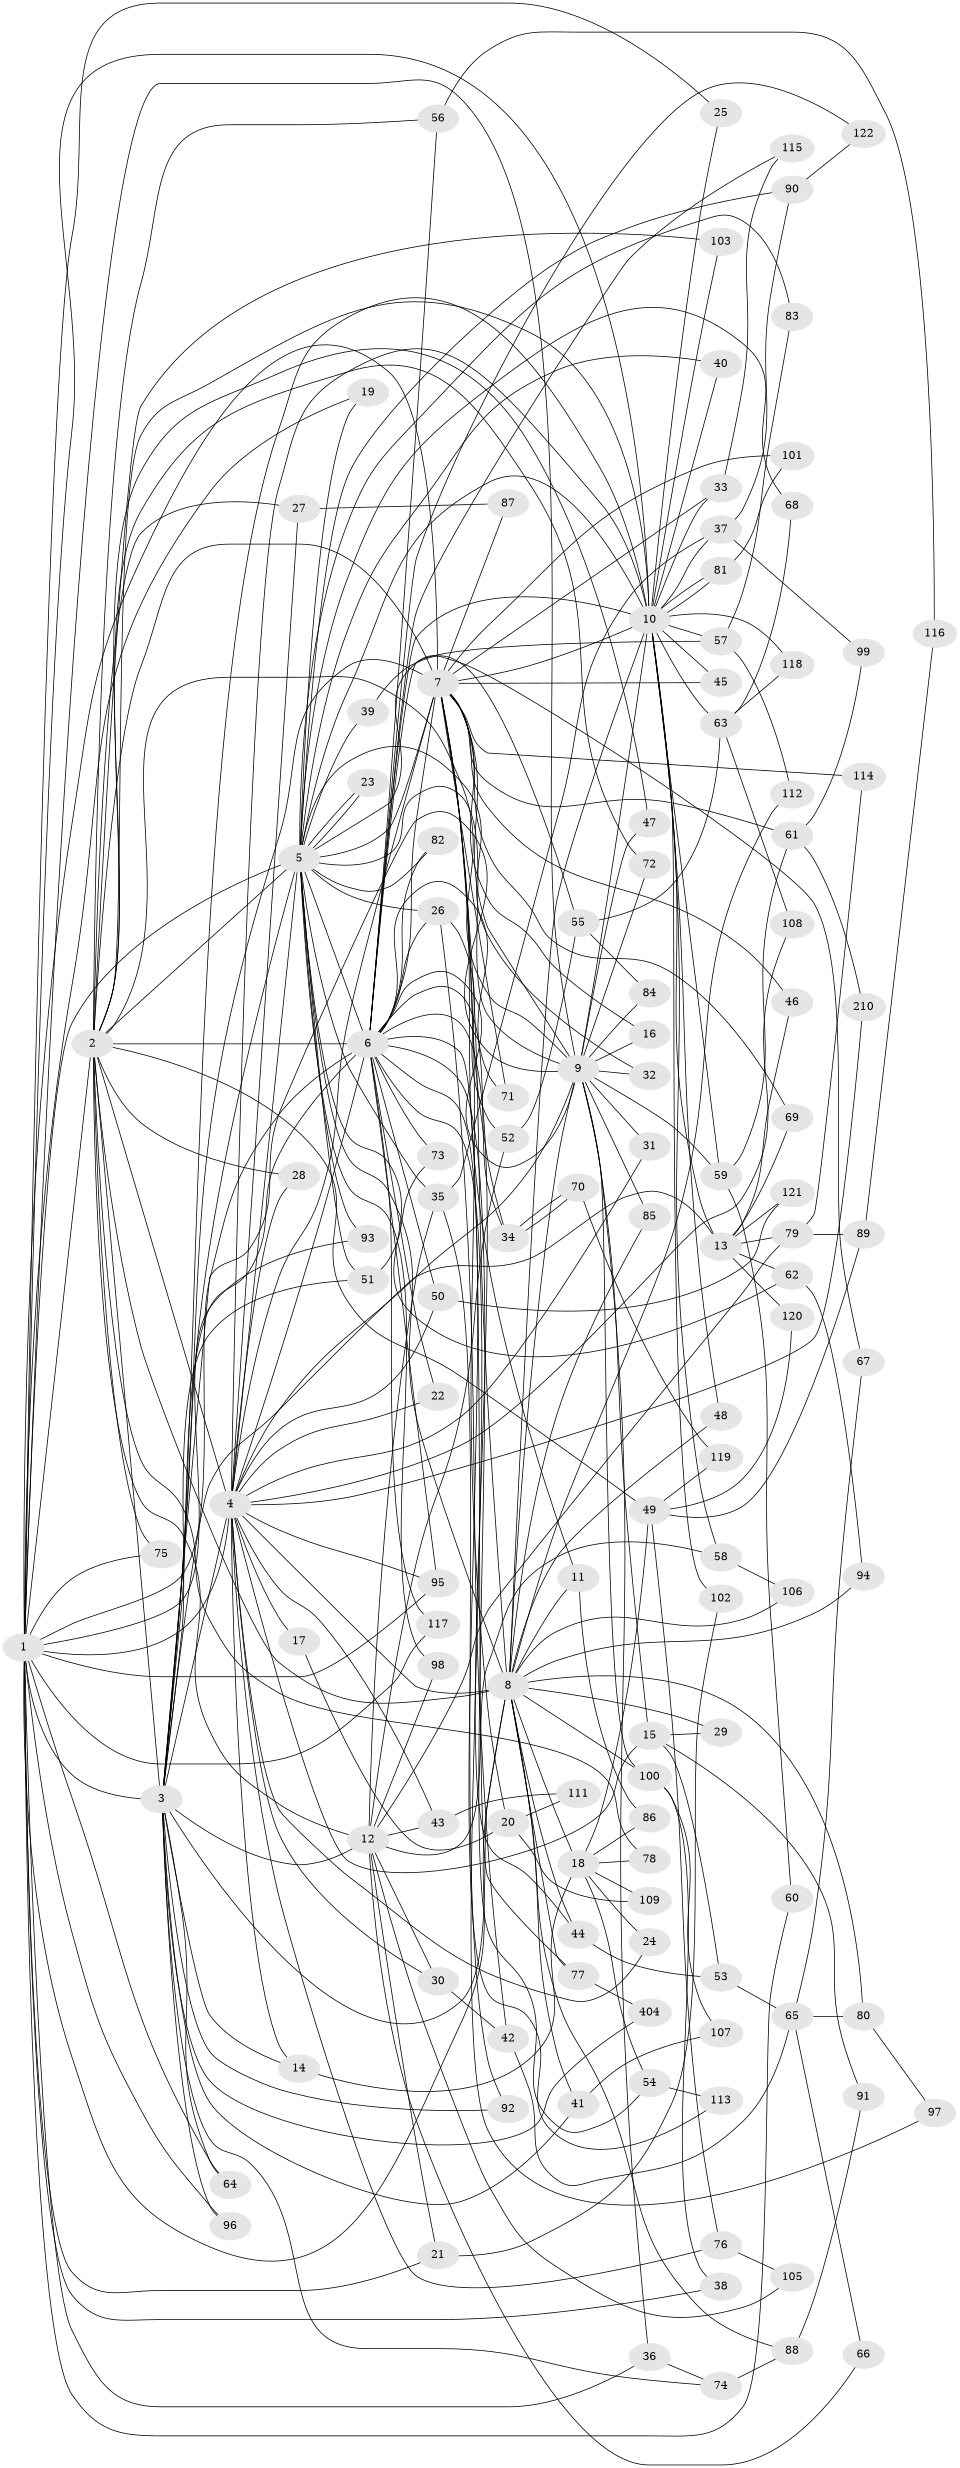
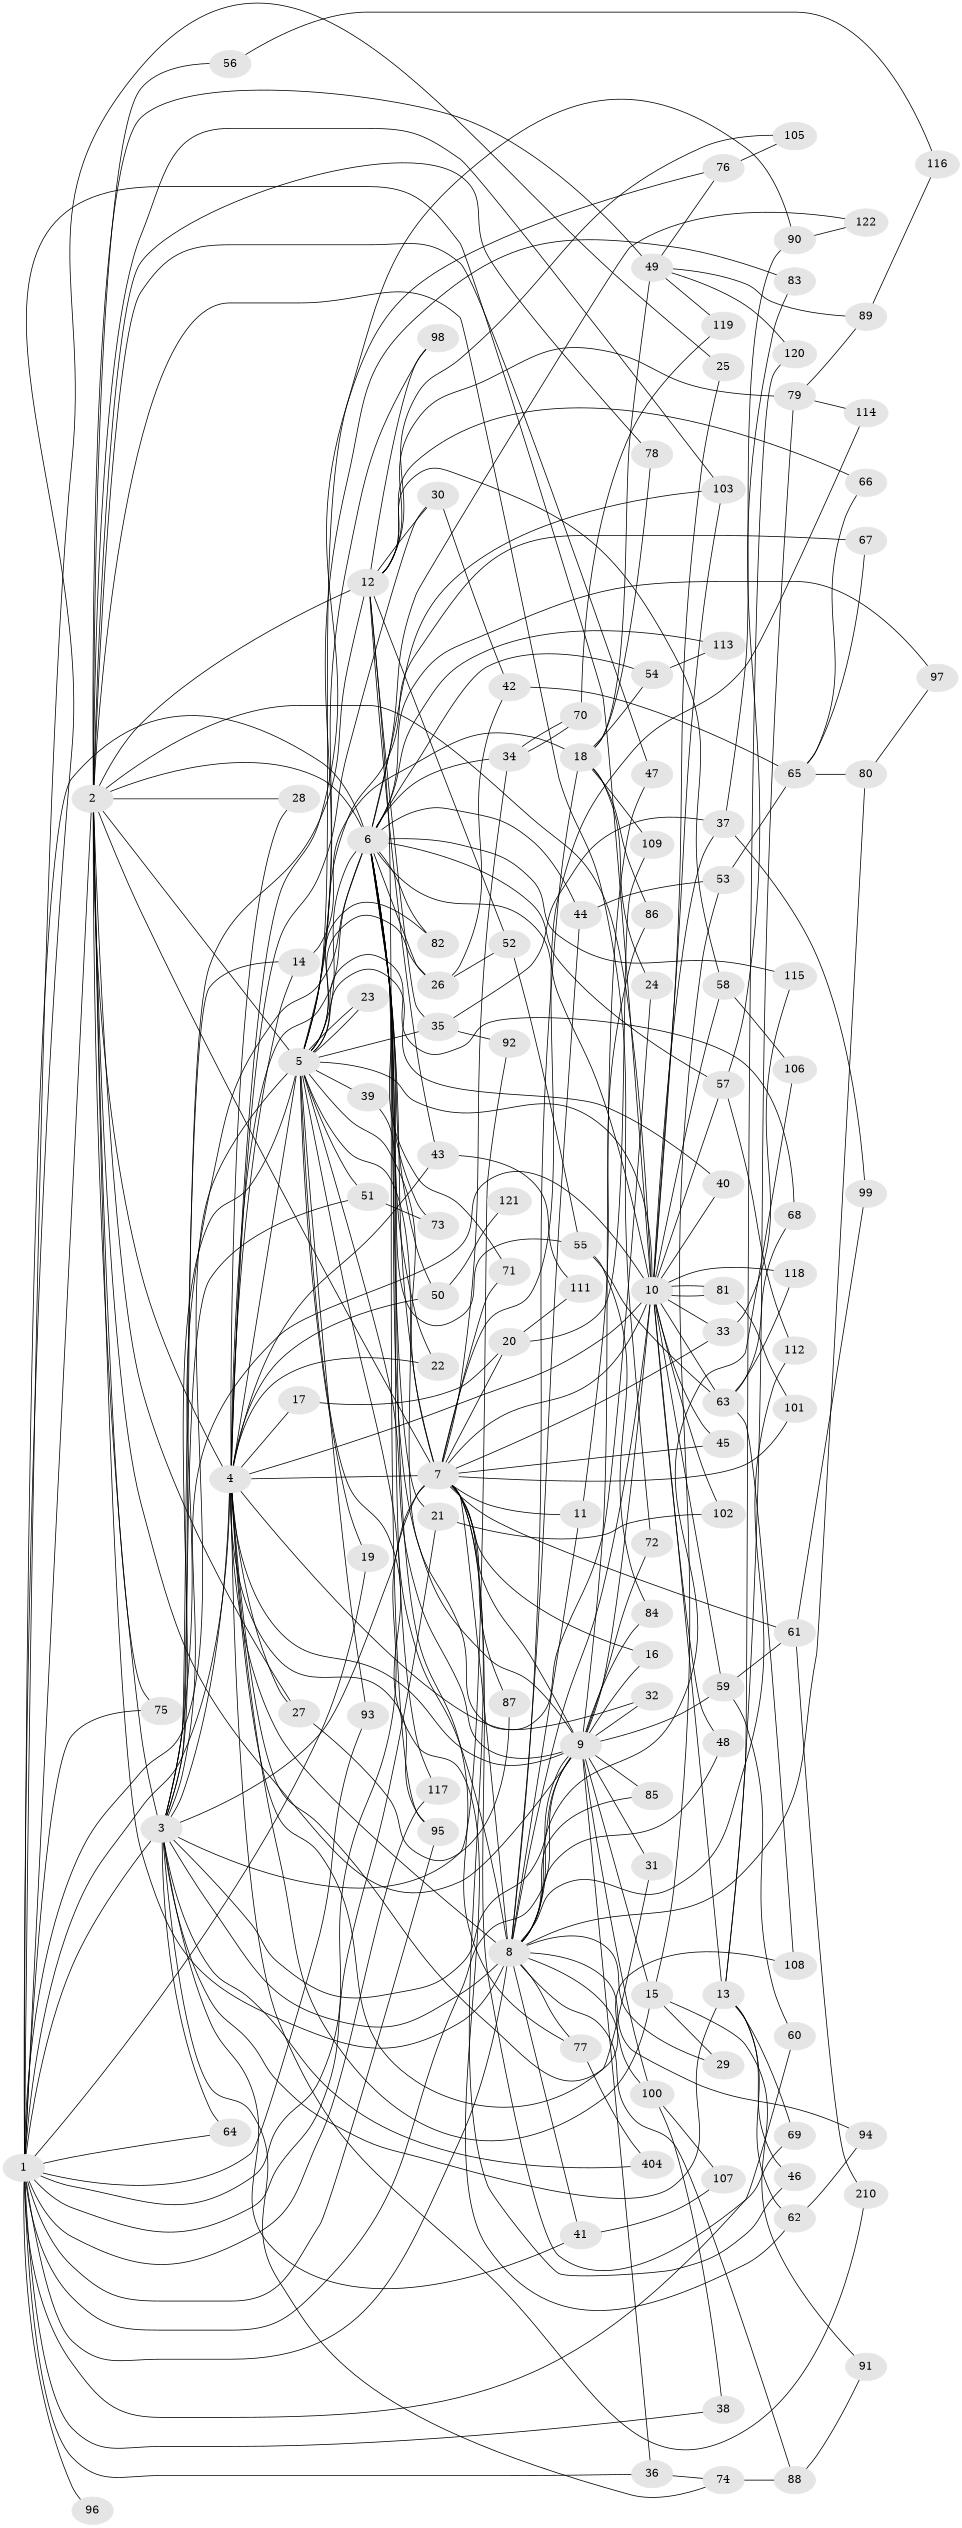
edge "56" -- "6": now "103" -- "6"
edge "121" -- "13": removed
edge "3" -- "96": removed
